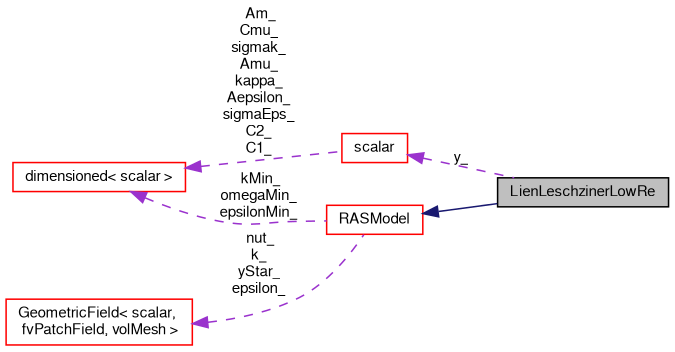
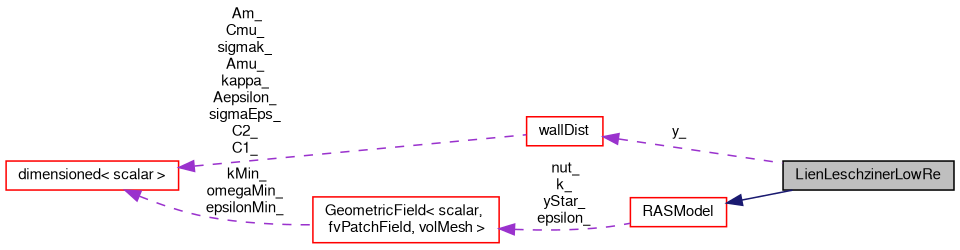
node "scalar": label "scalar" -> "wallDist"
edge "RASModel" -> "dimensioned< scalar >": now "GeometricField< scalar, fvPatchField, volMesh >" -> "dimensioned< scalar >"
